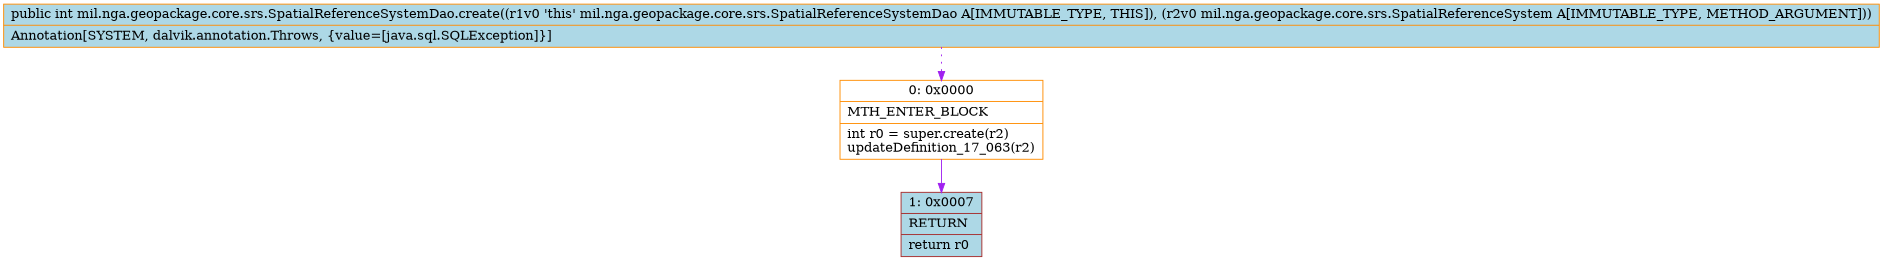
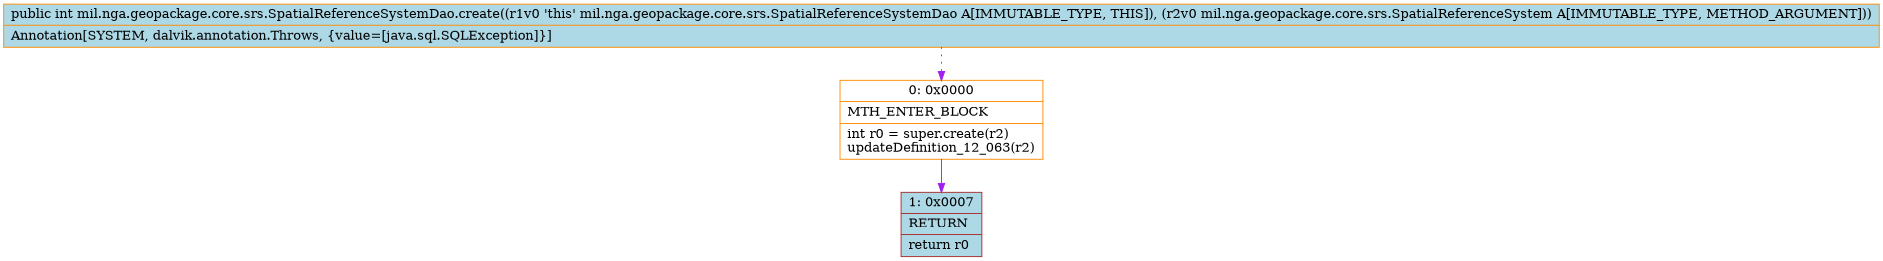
node "0: 0x0000": text "updateDefinition_17_063(r2)" -> "updateDefinition_12_063(r2)"
